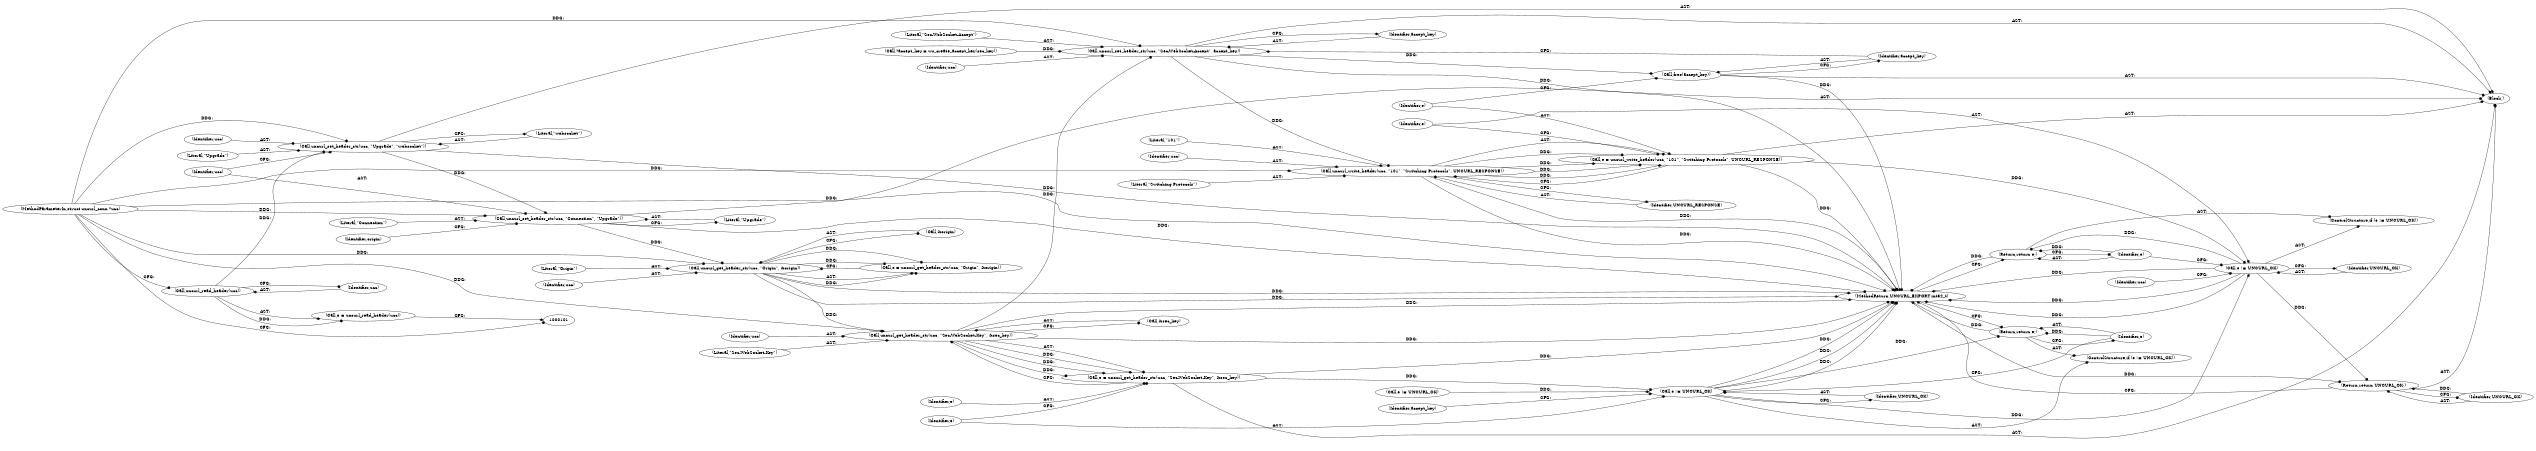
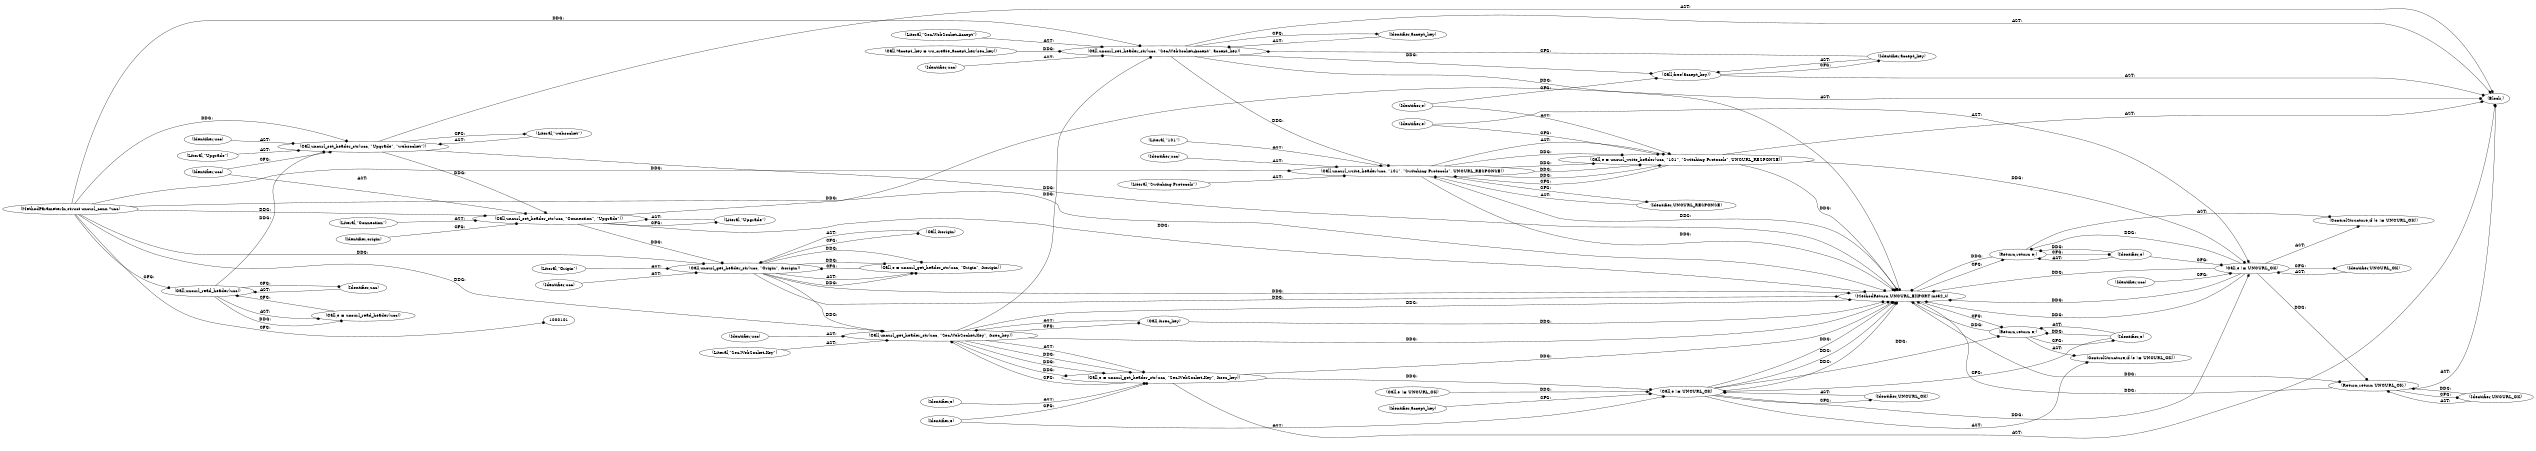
edge "(Call,free(accept_key))" -> "(MethodReturn,UNCURL_EXPORT int32_t)": now "(Call,&sec_key)" -> "(MethodReturn,UNCURL_EXPORT int32_t)"
edge "(Call,e = uncurl_read_header(ucc))" -> "1000101": now "(Call,e = uncurl_read_header(ucc))" -> "(Call,uncurl_read_header(ucc))"
edge "(Return,return UNCURL_OK;)" -> "(MethodReturn,UNCURL_EXPORT int32_t)": label "CFG: " -> "DDG: "
